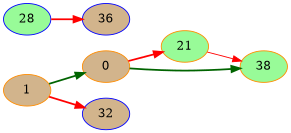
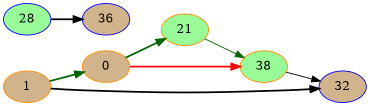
edge "28" -> "36": color red -> black
edge "21" -> "38": color red -> darkgreen
edge "0" -> "21": color red -> darkgreen
edge "0" -> "38": color darkgreen -> red
edge "38" -> "32": added
edge "1" -> "32": color red -> black
